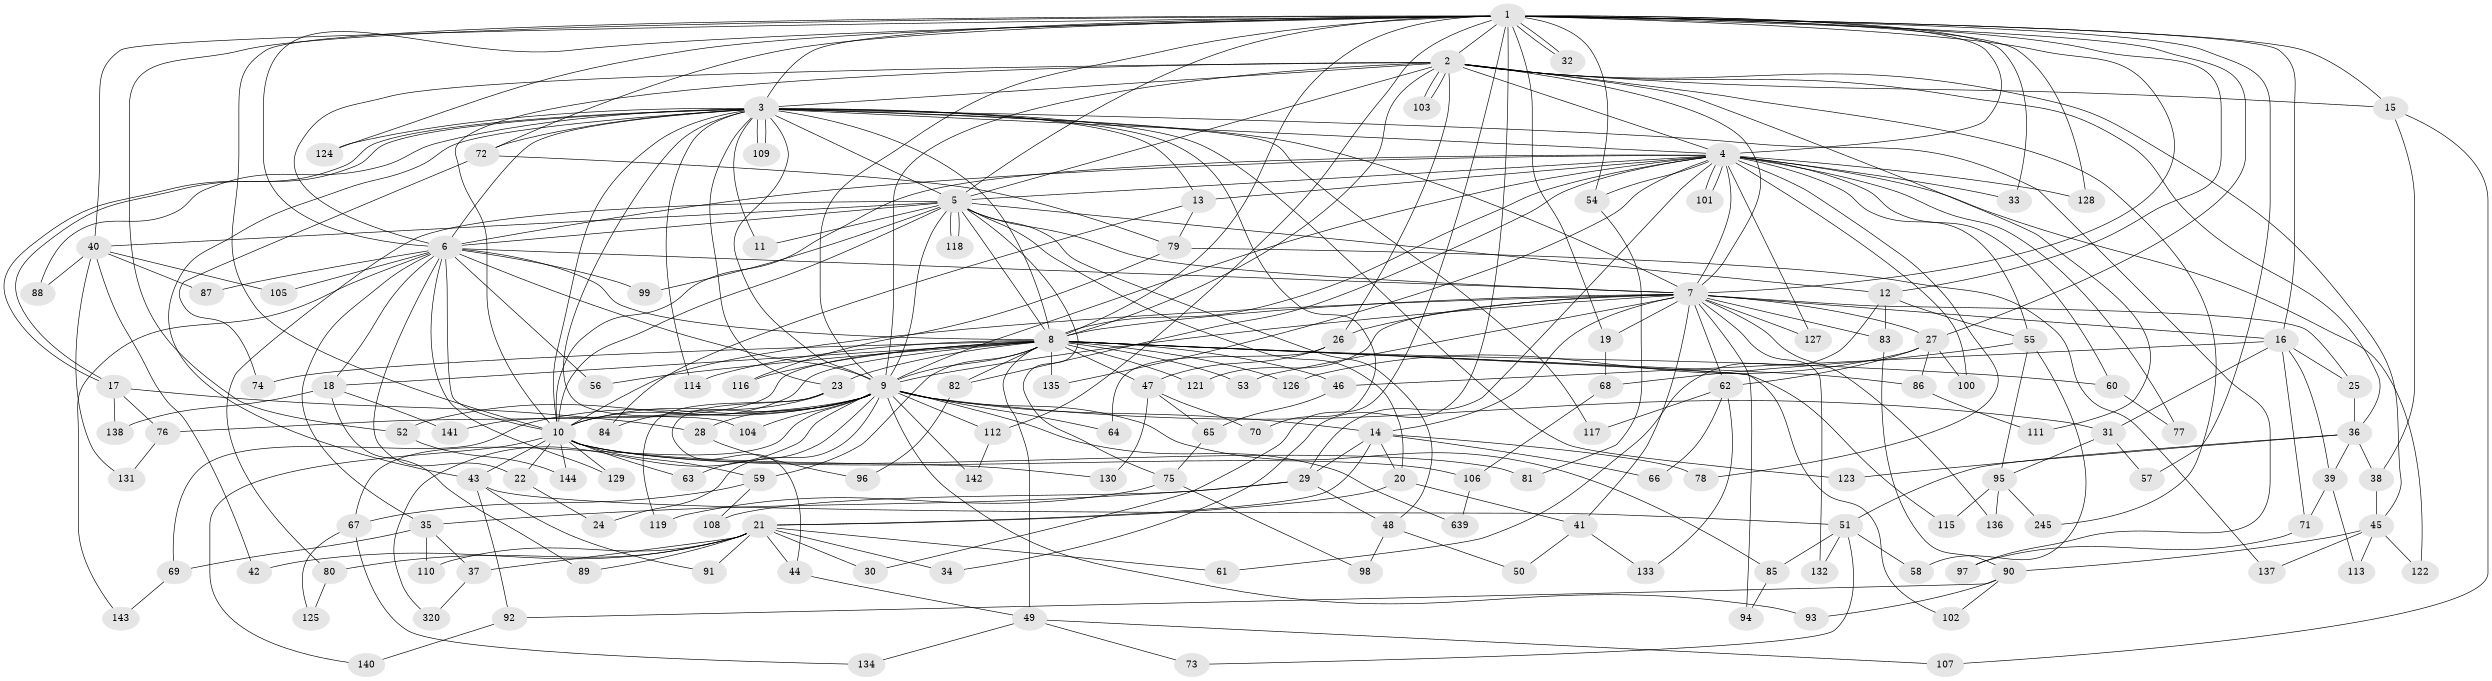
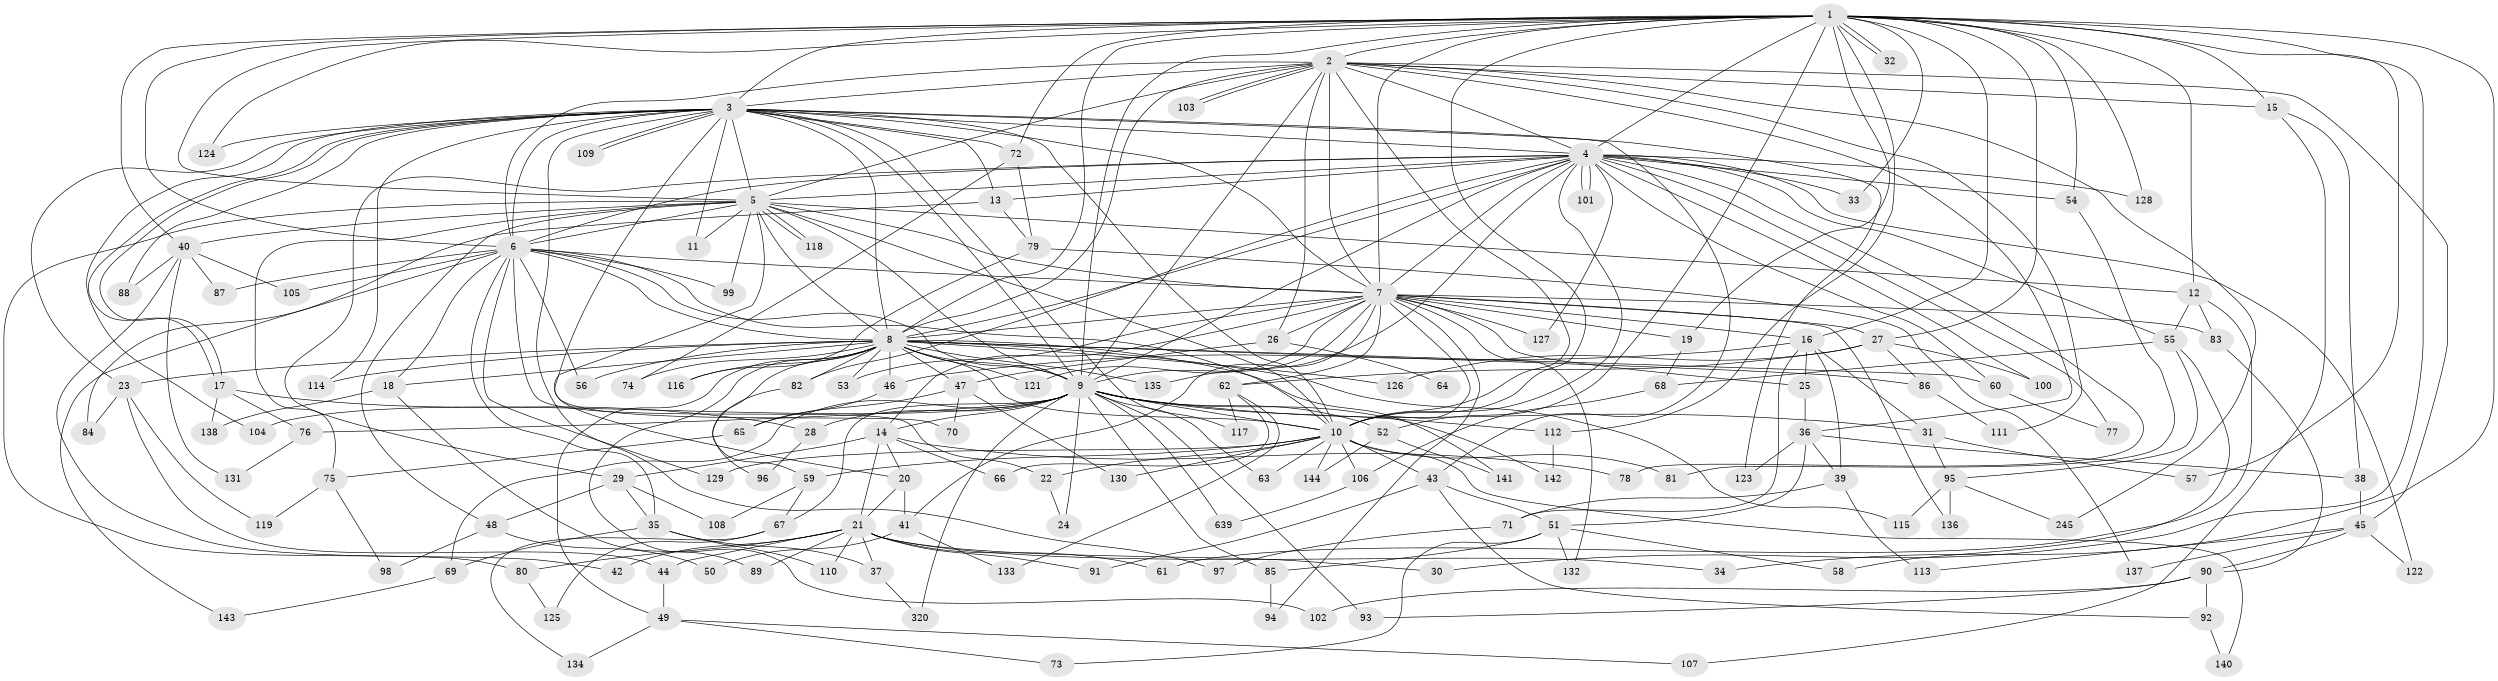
edge "18" -- "141": now "52" -- "141"
edge "9" -- "64": removed
